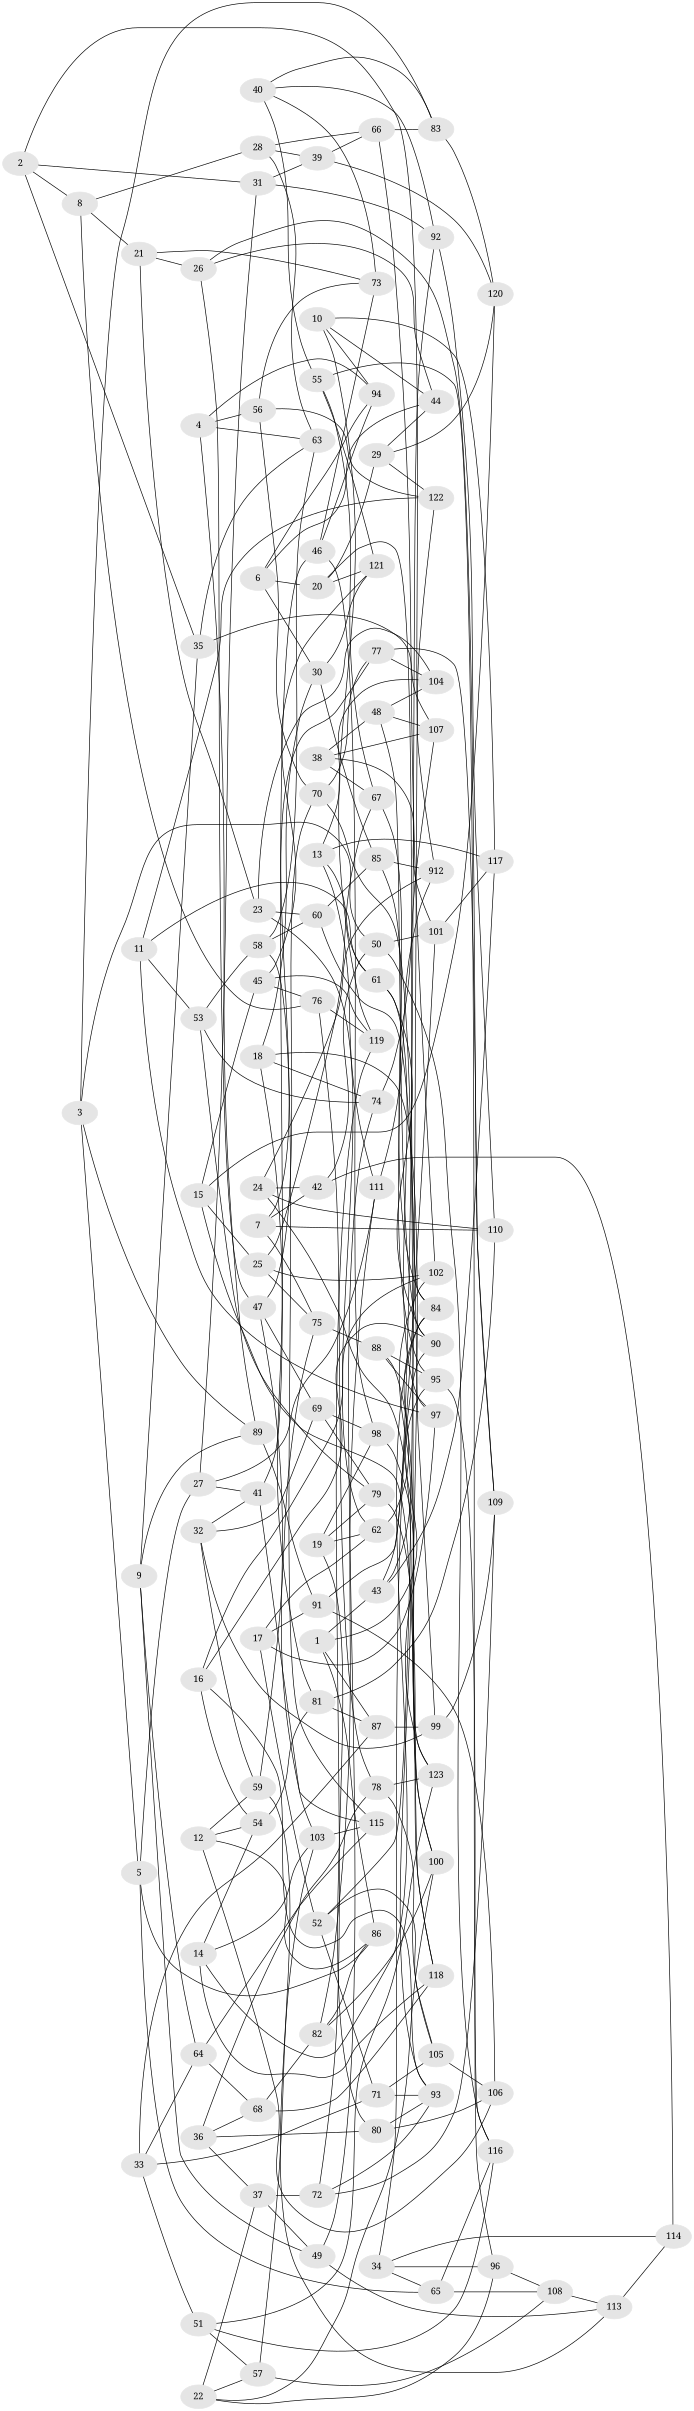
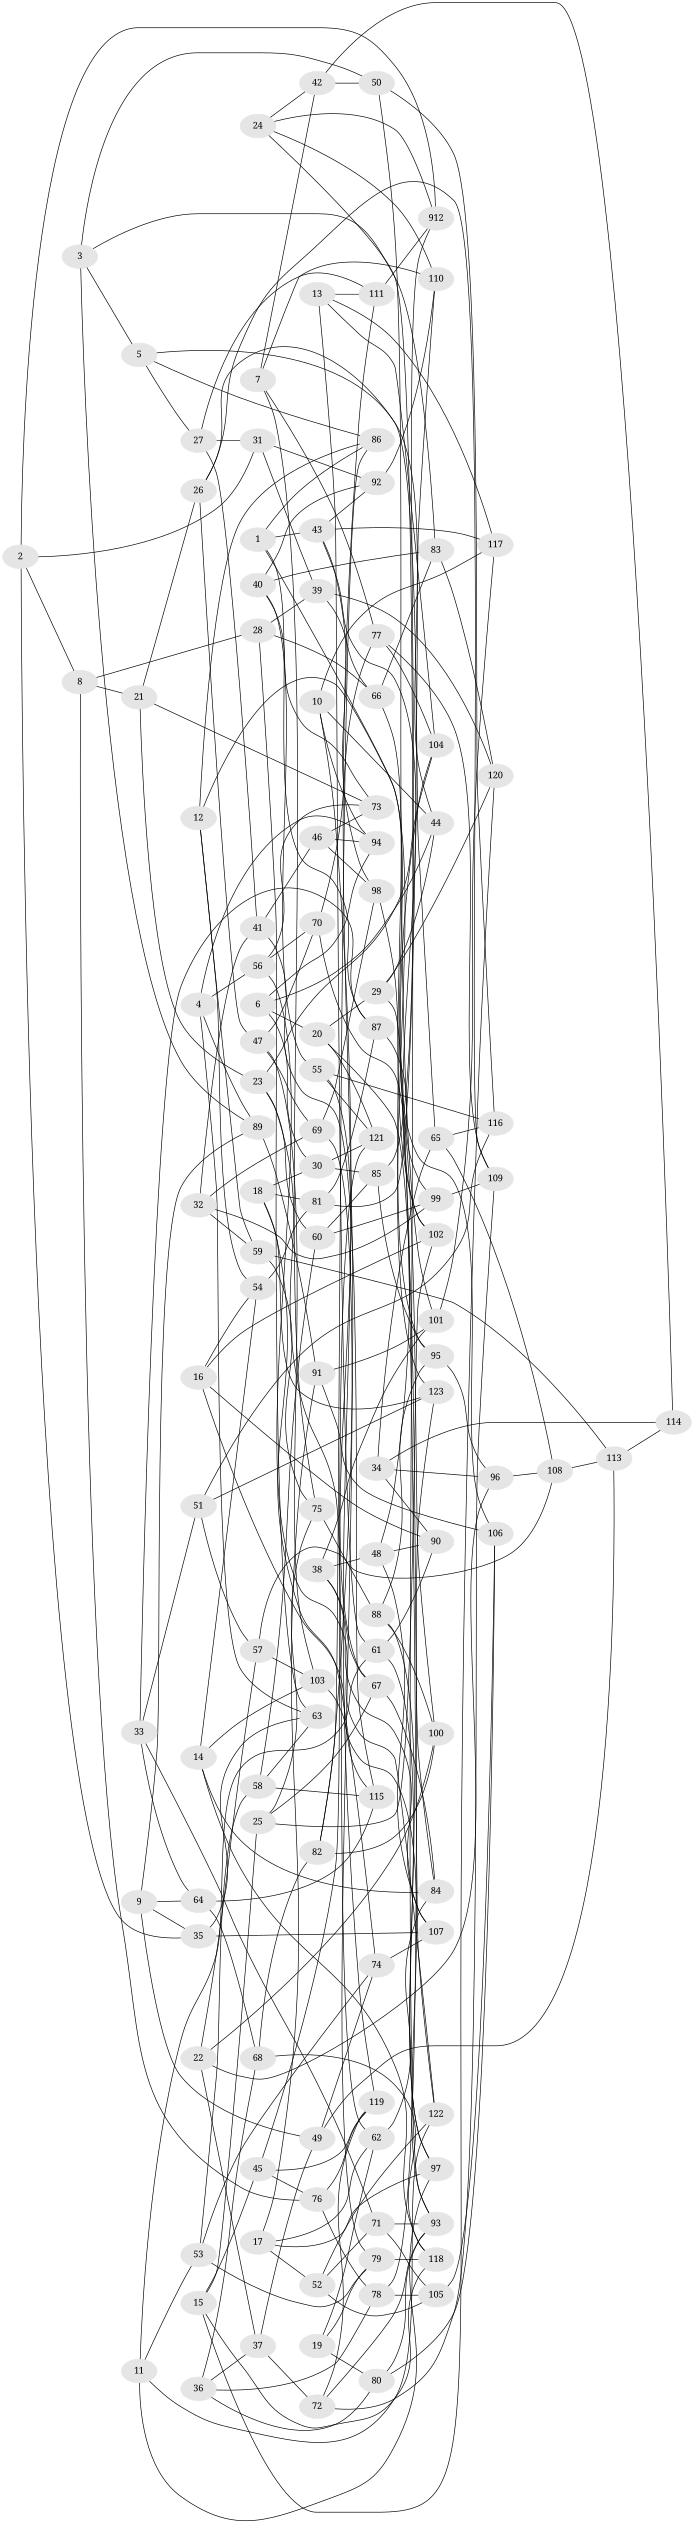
edge "98" -- "19": now "98" -- "43"
